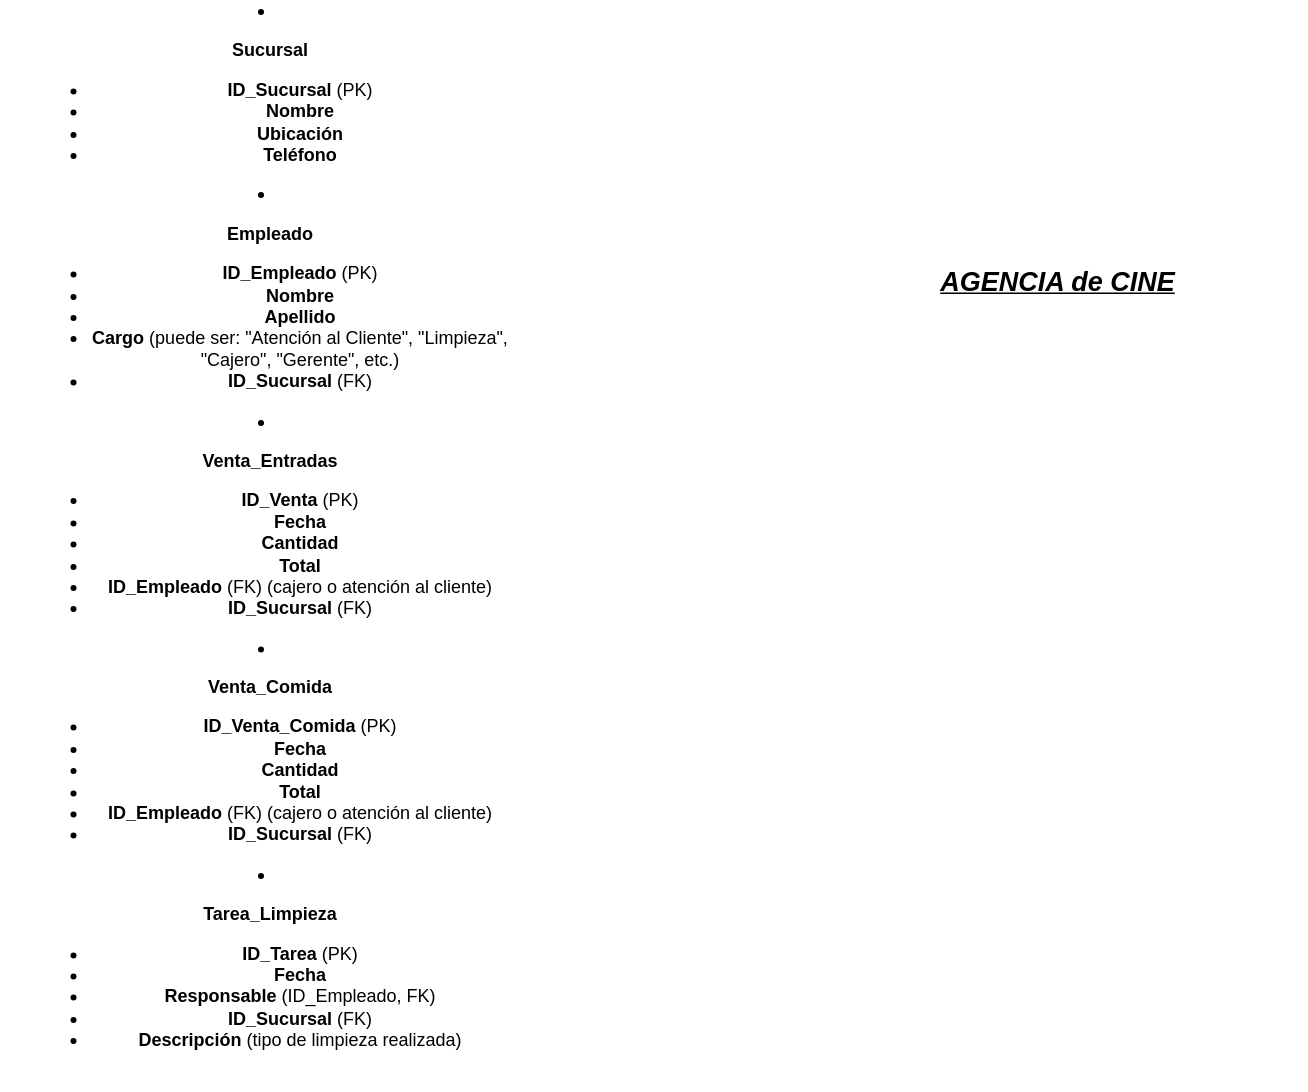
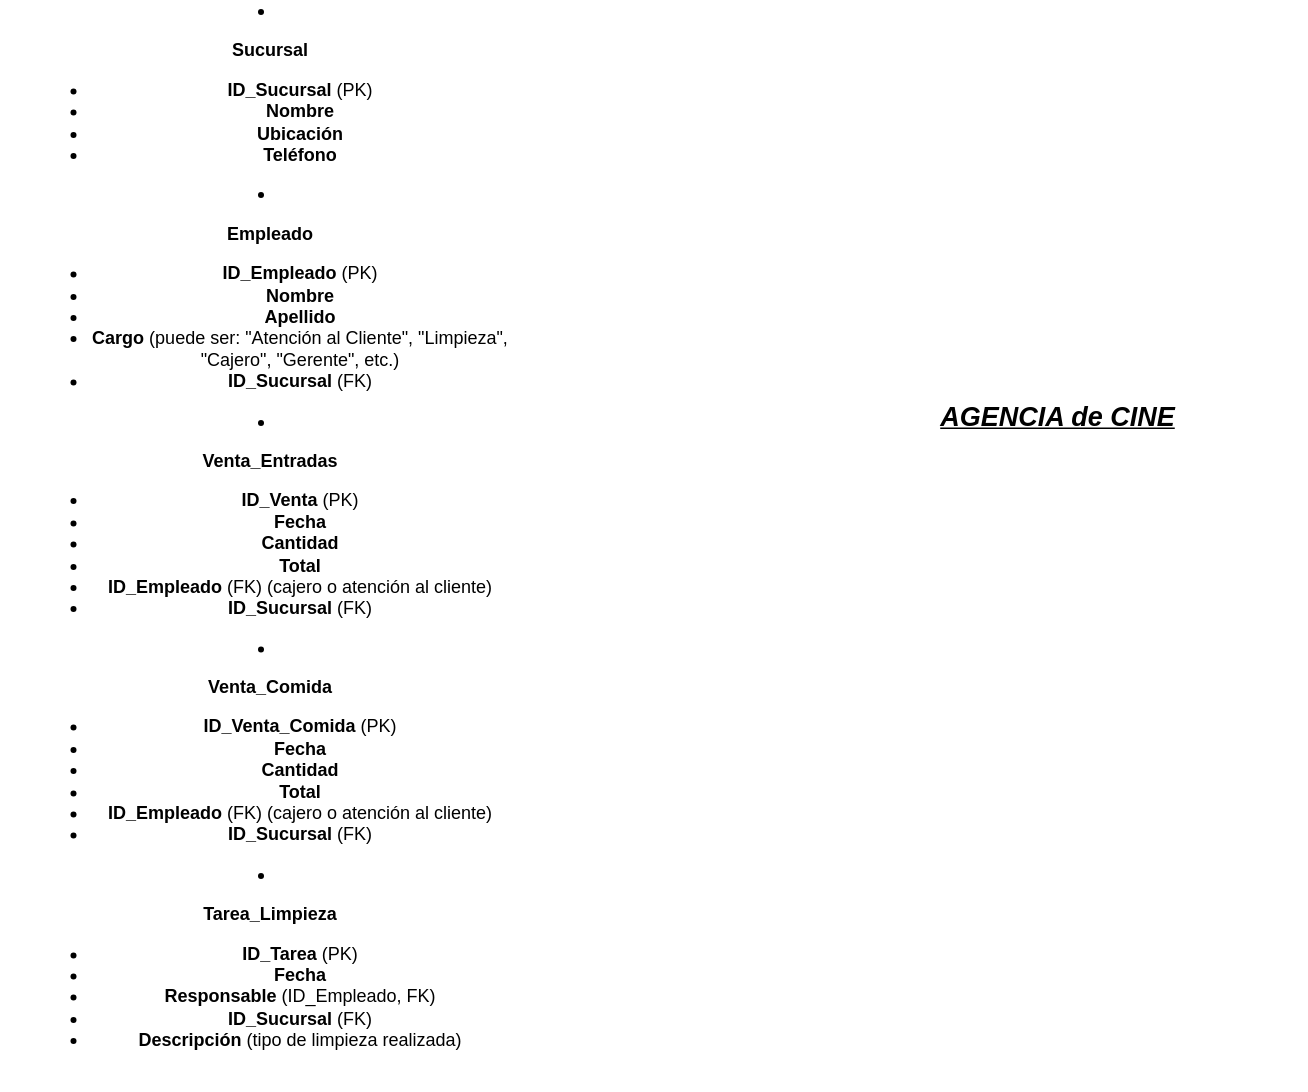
node "AGENCIA de CINE": moved (1058, 283) -> (1058, 418)
